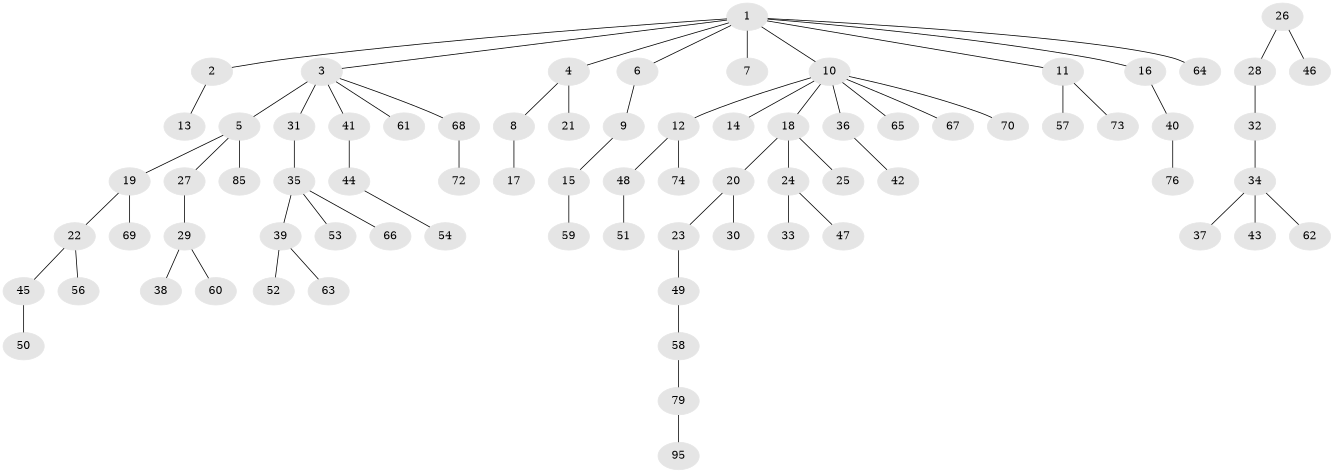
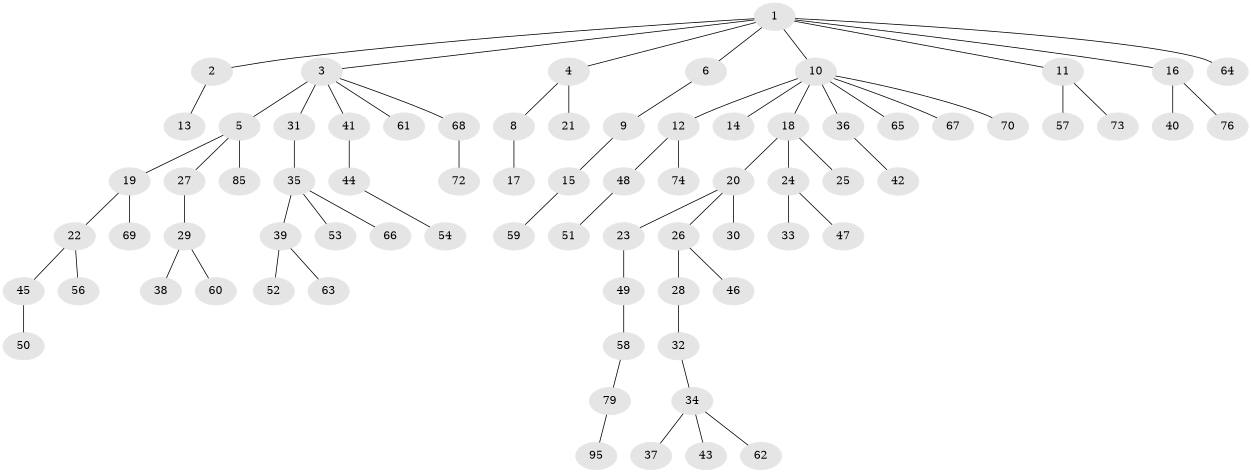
node "7": removed
edge "40" -- "76": now "16" -- "76"
edge "20" -- "26": added
